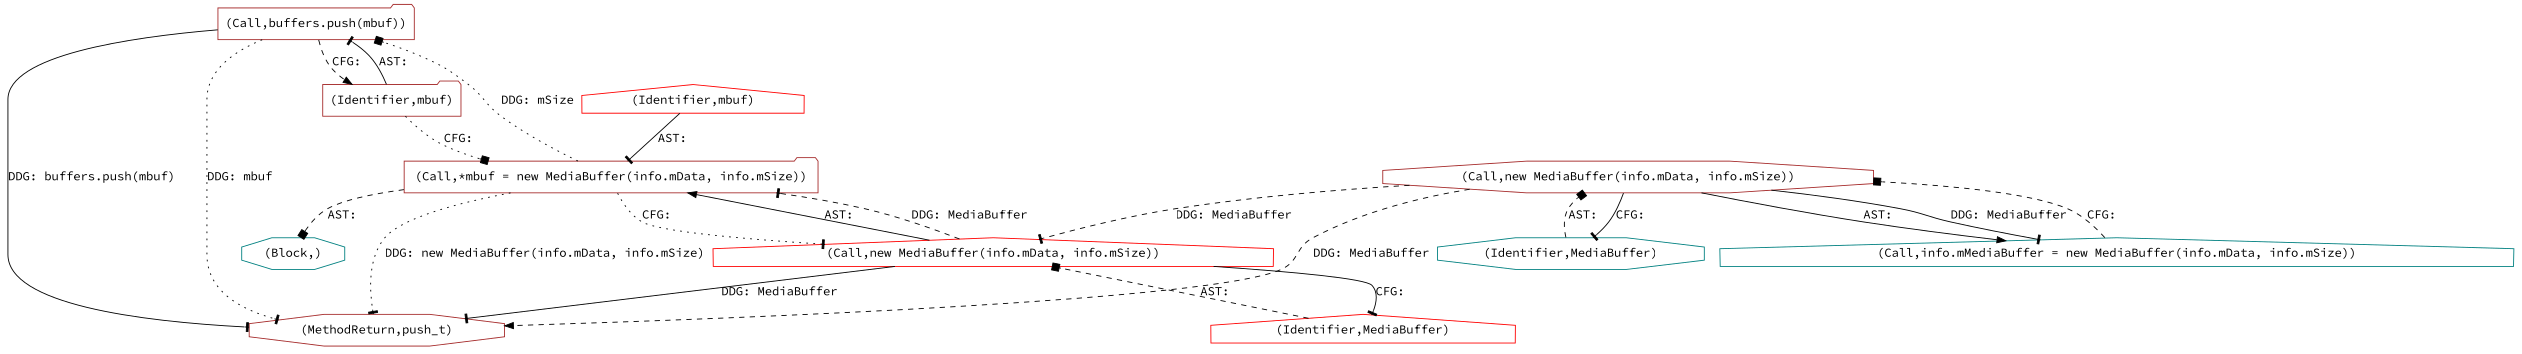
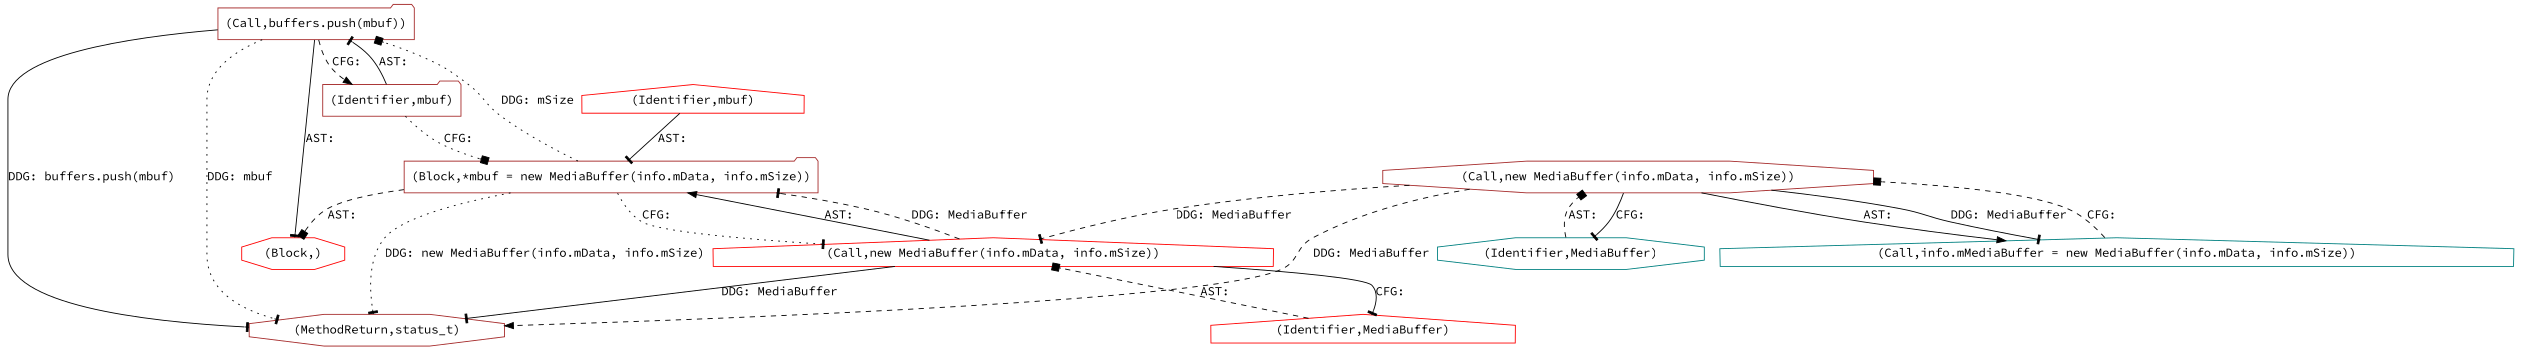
edge "(Call,buffers.push(mbuf))" -> "(Block,)": added, label "AST:"
node "(Call,*mbuf = new MediaBuffer(info.mData, info.mSize))": label "(Call,*mbuf = new MediaBuffer(info.mData, info.mSize))" -> "(Block,*mbuf = new MediaBuffer(info.mData, info.mSize))"
node "(Block,)": color teal -> red
node "(MethodReturn,push_t)": label "(MethodReturn,push_t)" -> "(MethodReturn,status_t)"
